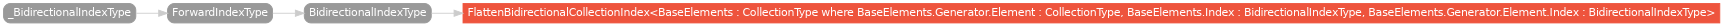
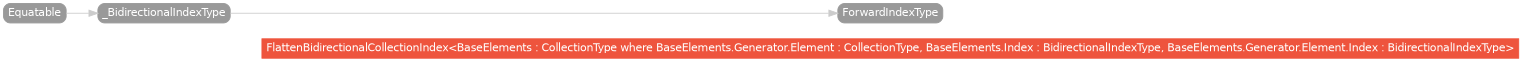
node "Equatable": added
node "BidirectionalIndexType": removed
